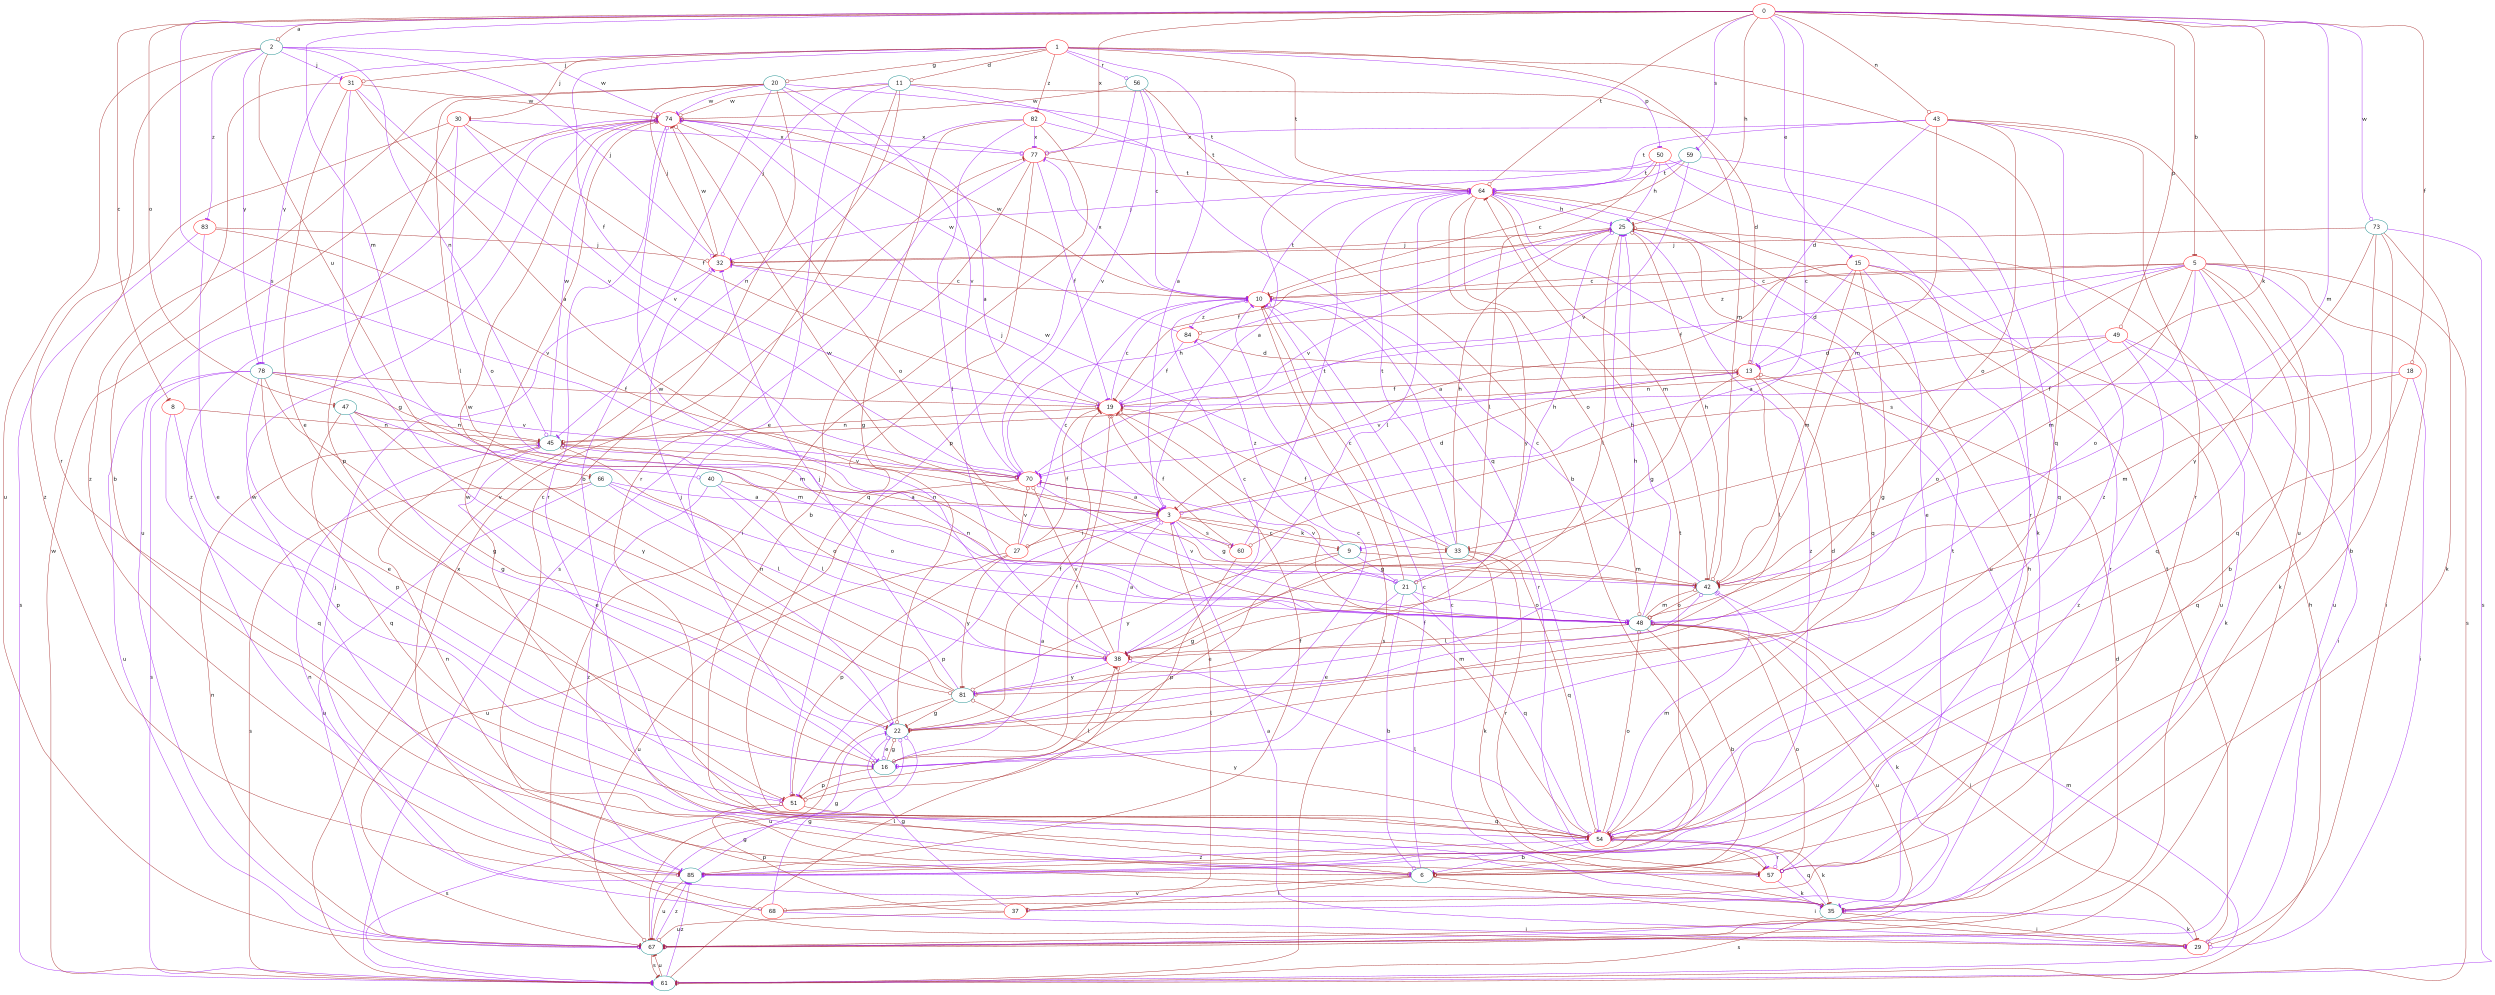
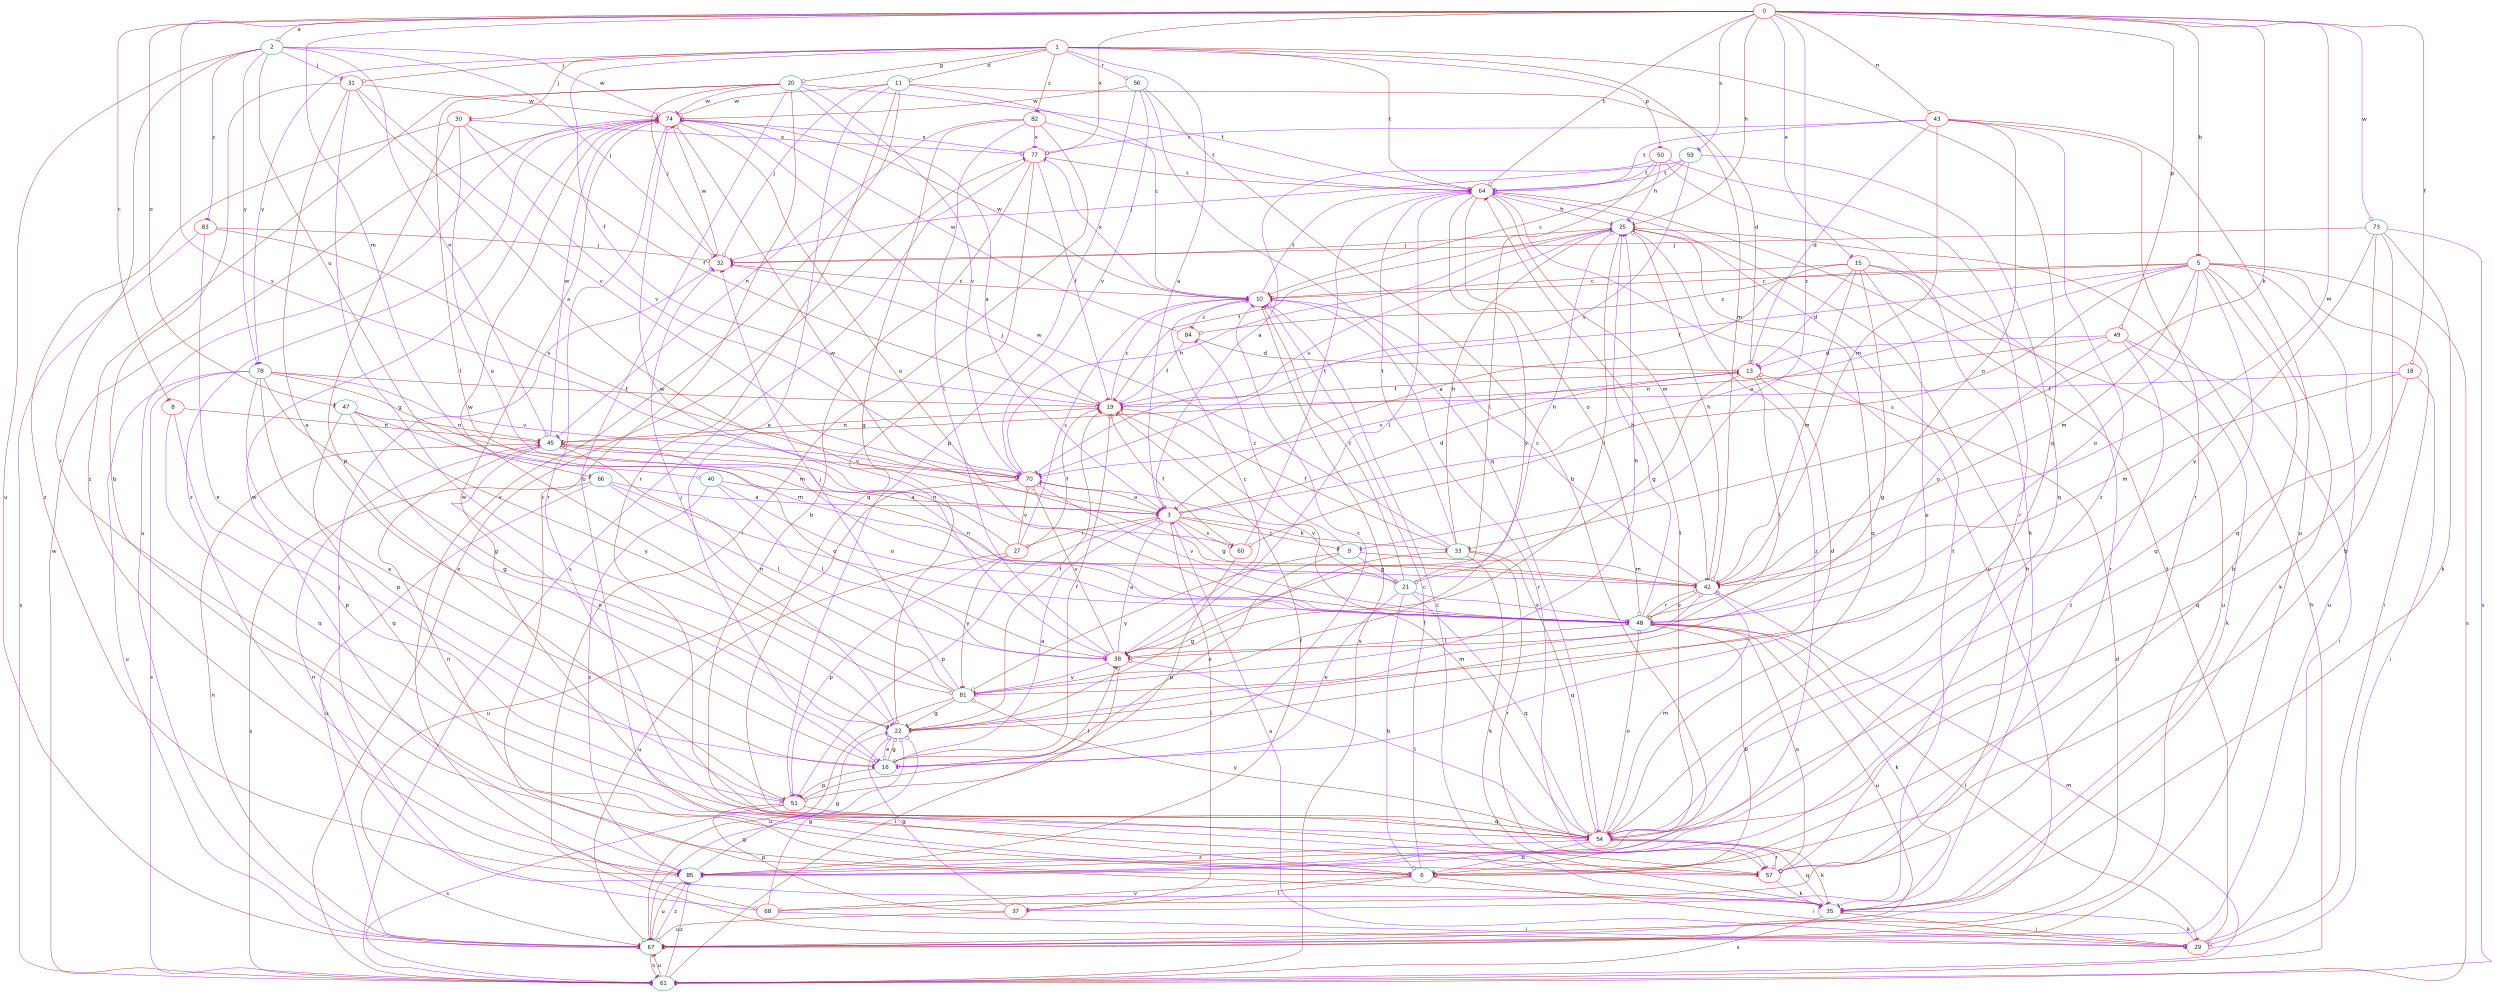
edge "48" -> "42": label "m" -> "r"
edge "27" -> "51": color brown -> purple
